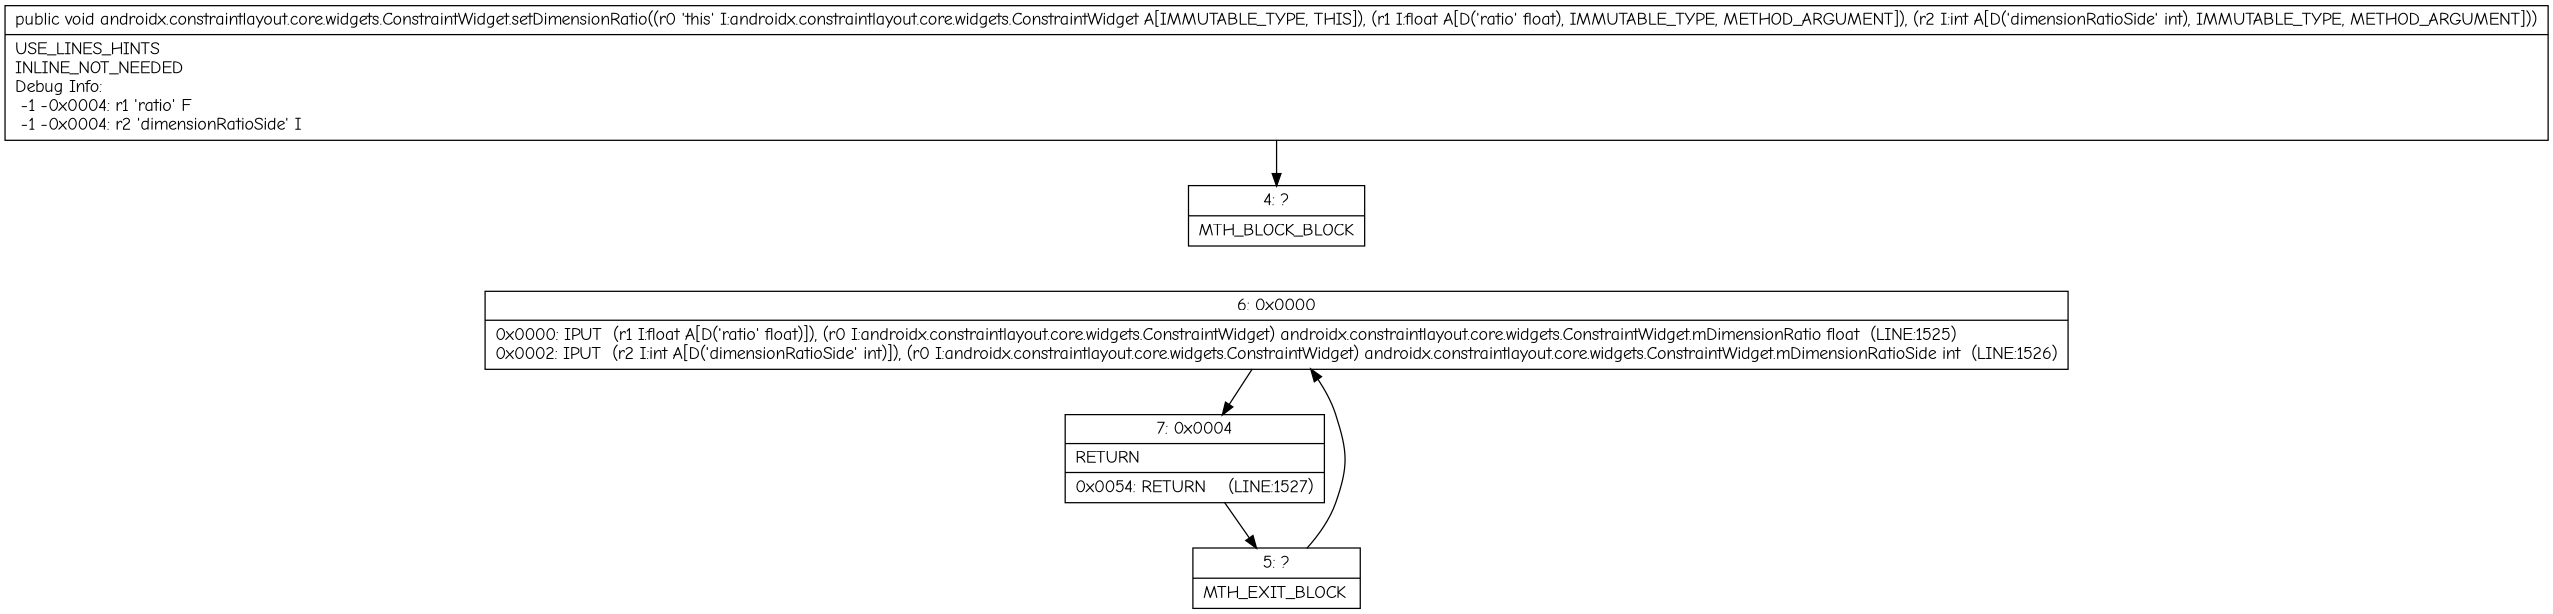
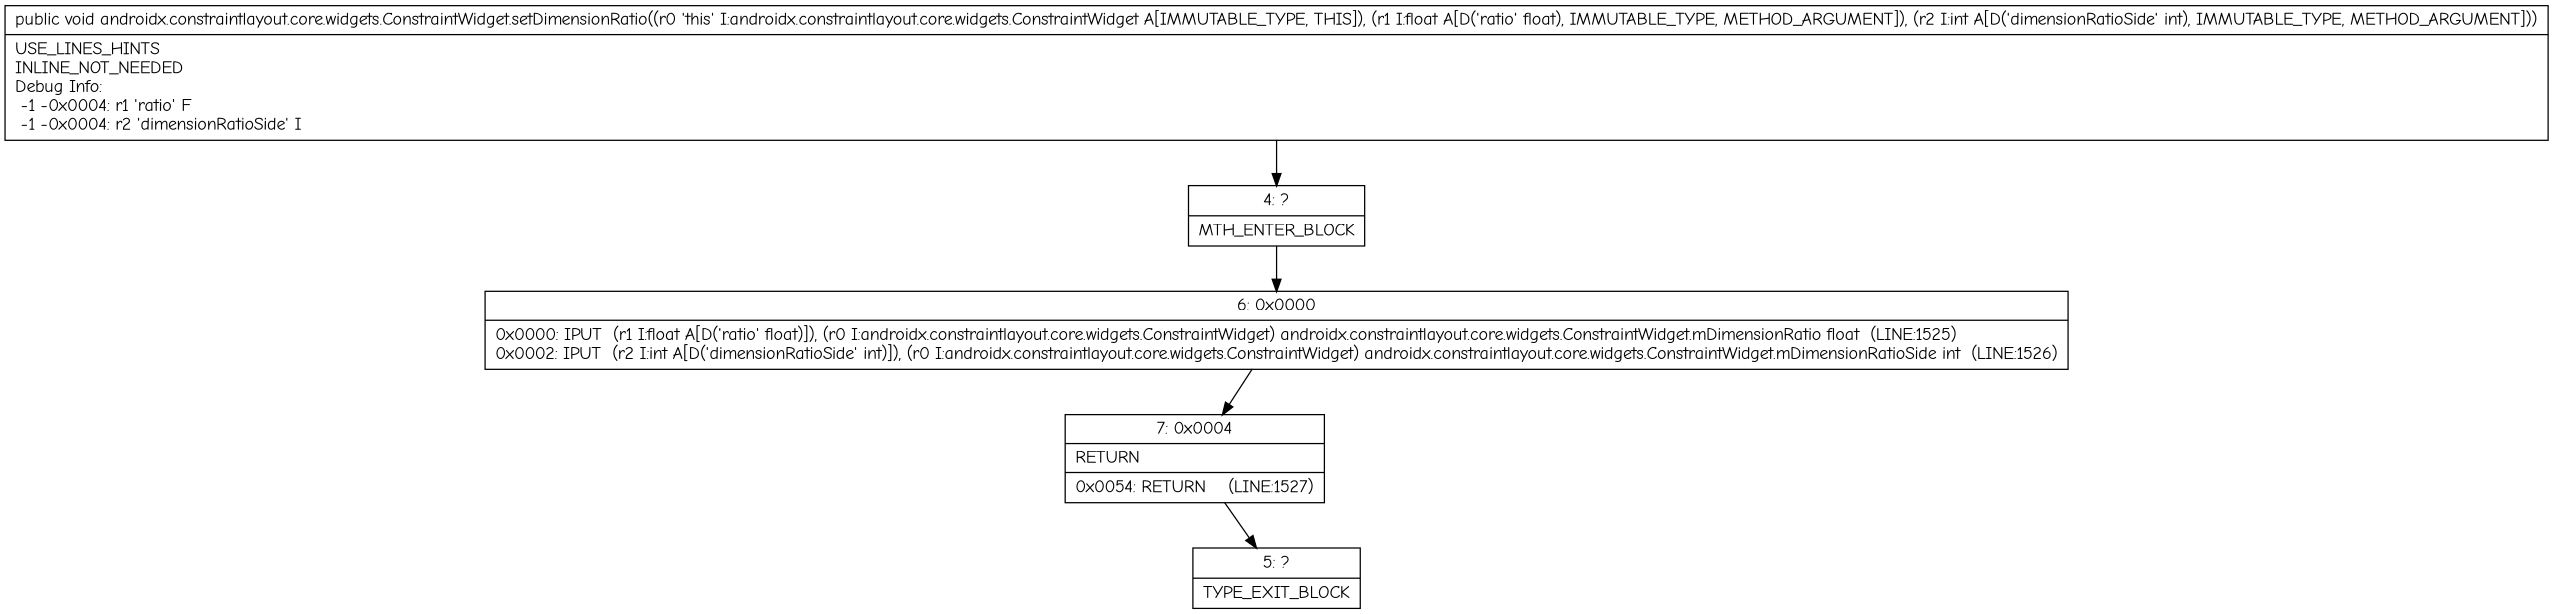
node "4: ?": text "MTH_BLOCK_BLOCK" -> "MTH_ENTER_BLOCK"
edge "5: ?" -> "6: 0x0000": now "4: ?" -> "6: 0x0000"
node "5: ?": text "MTH_EXIT_BLOCK" -> "TYPE_EXIT_BLOCK"
